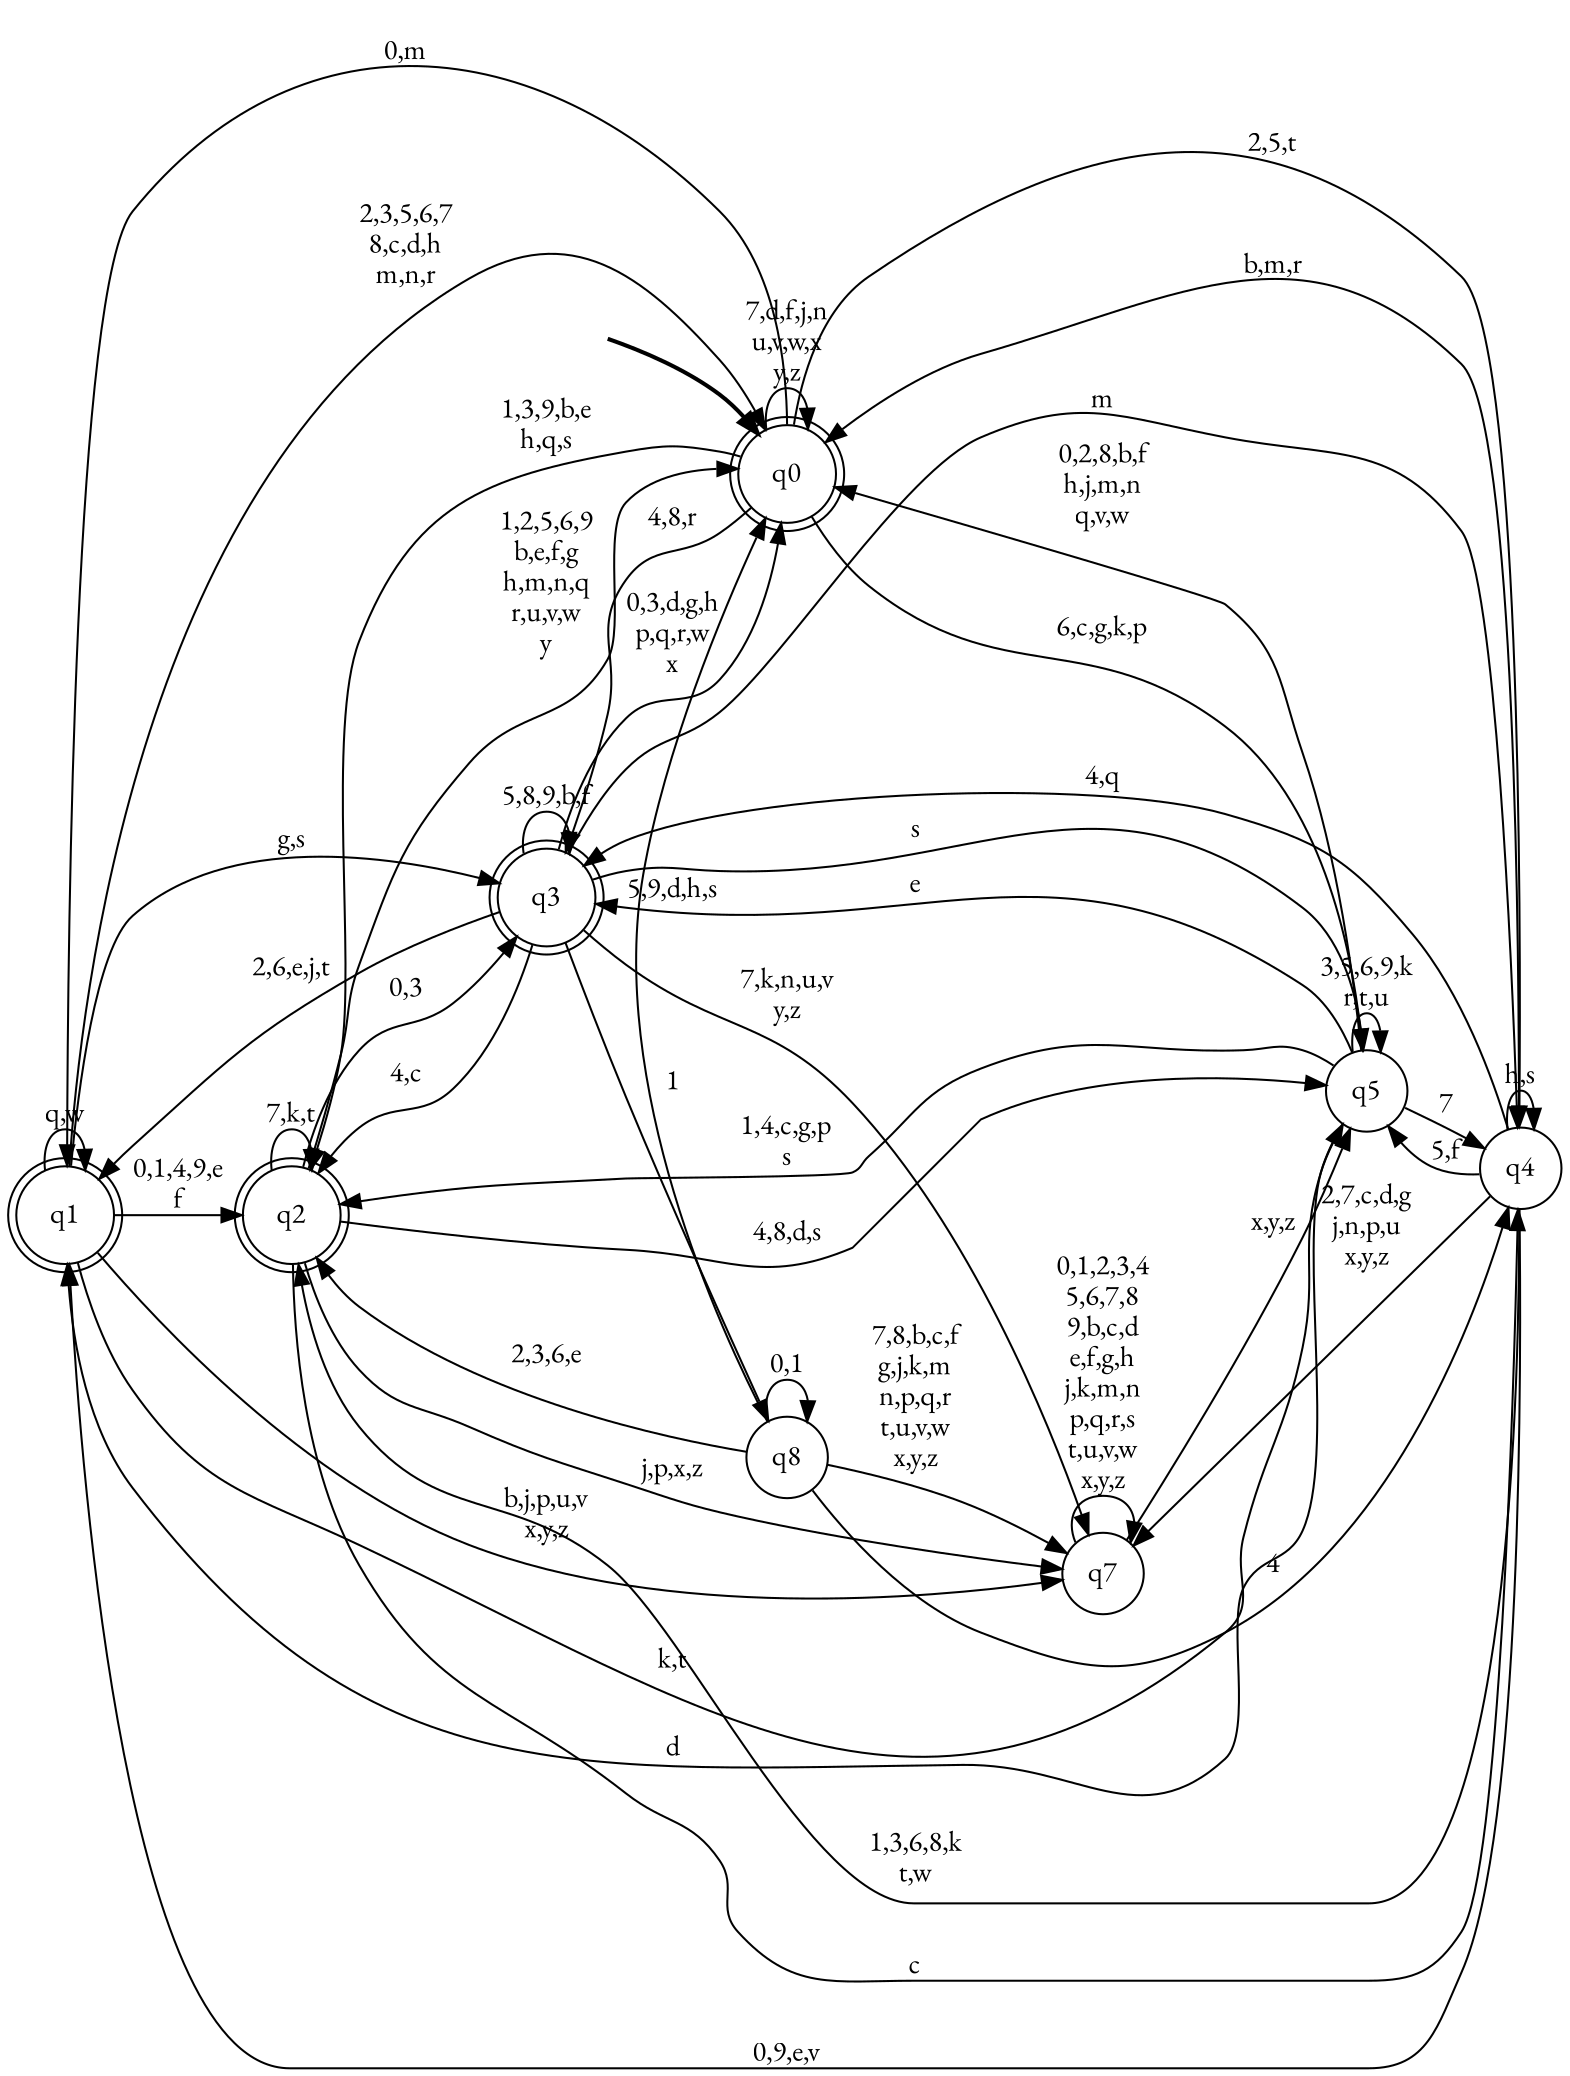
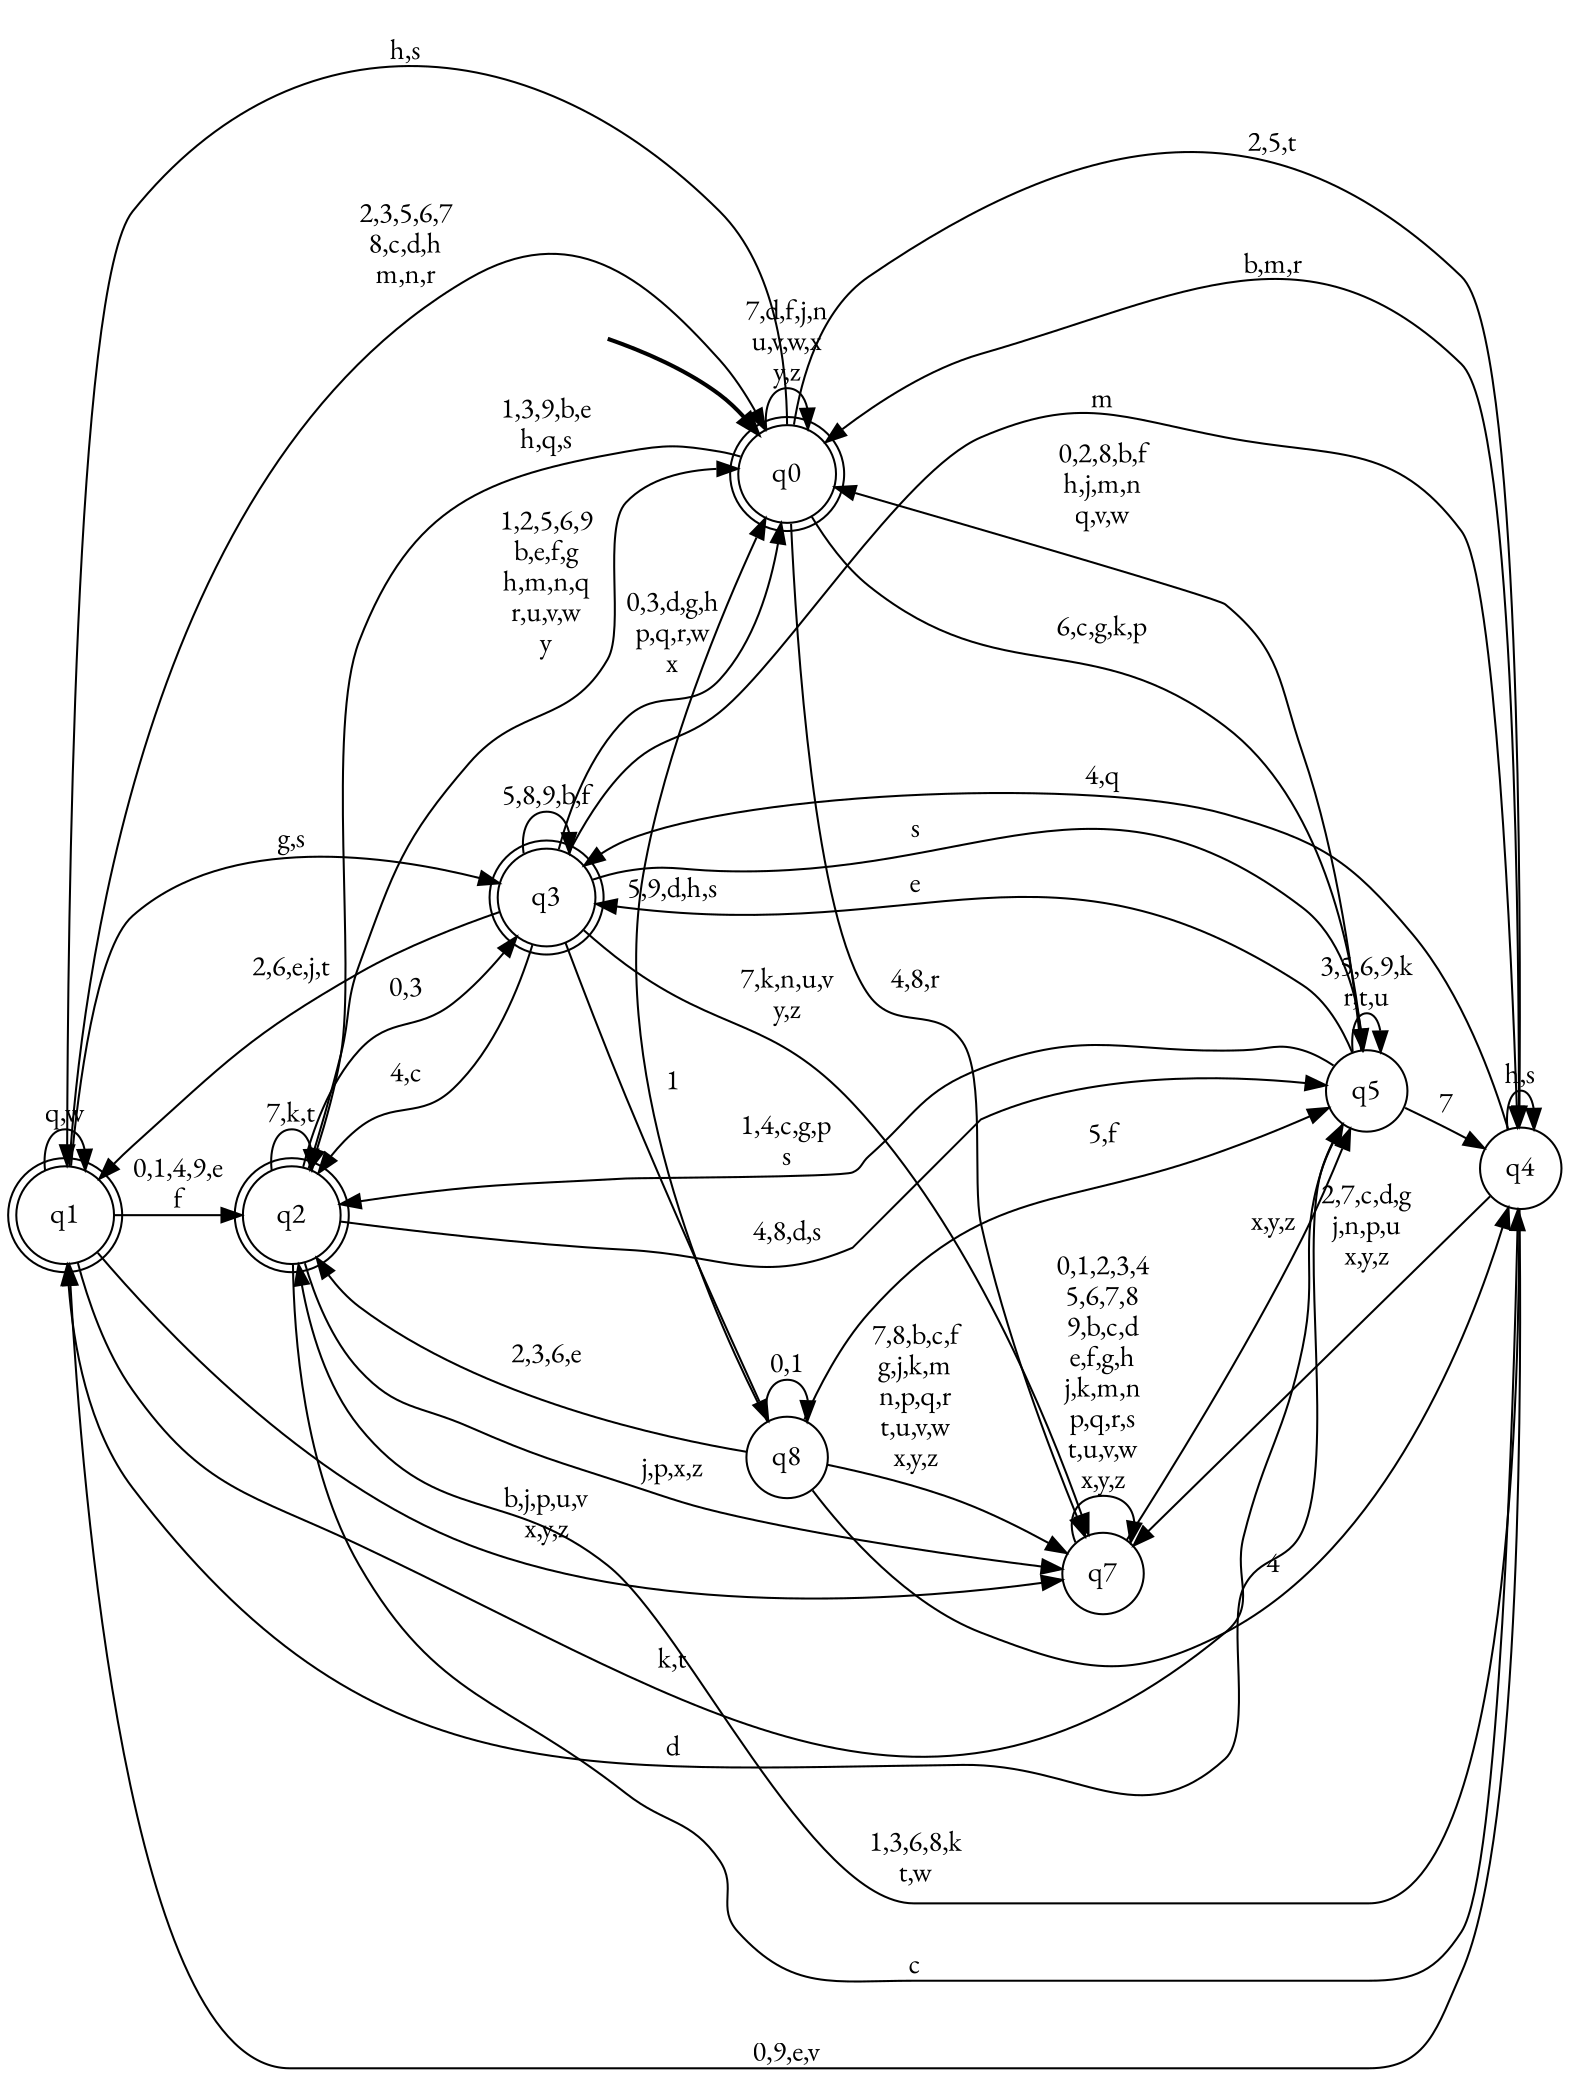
edge "q0" -> "q1": label "0,m" -> "h,s"
edge "q0" -> "q3": now "q0" -> "q7"
edge "q4" -> "q5": now "q8" -> "q5"
